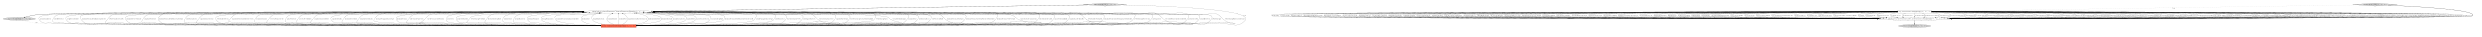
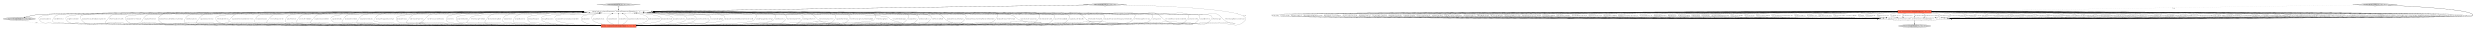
node "tombstonesOnDelete['0', '1', '0']": added
node "long xminFetchIntervalMs@@@353@@@['0', '0', '1']": fillcolor white -> tomato
